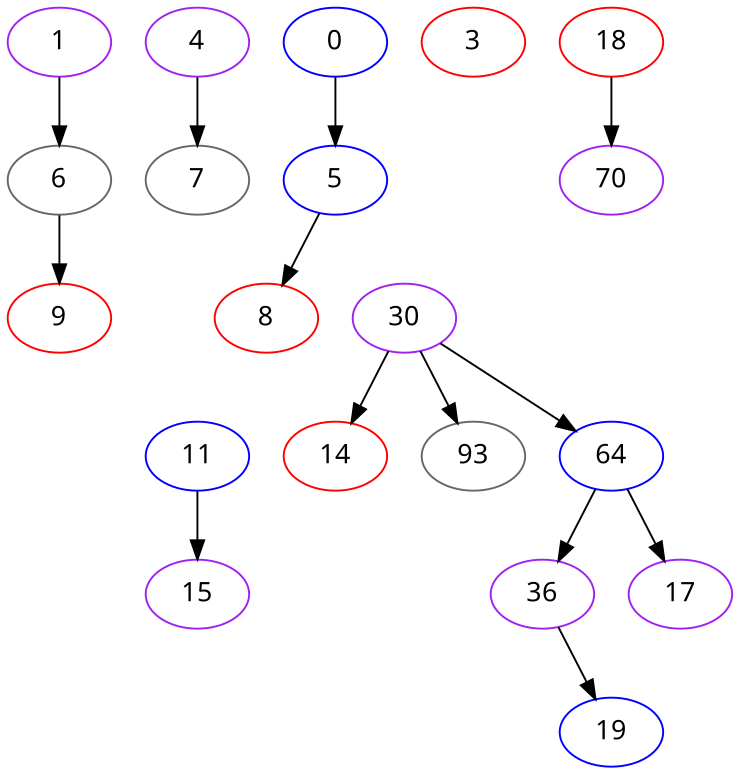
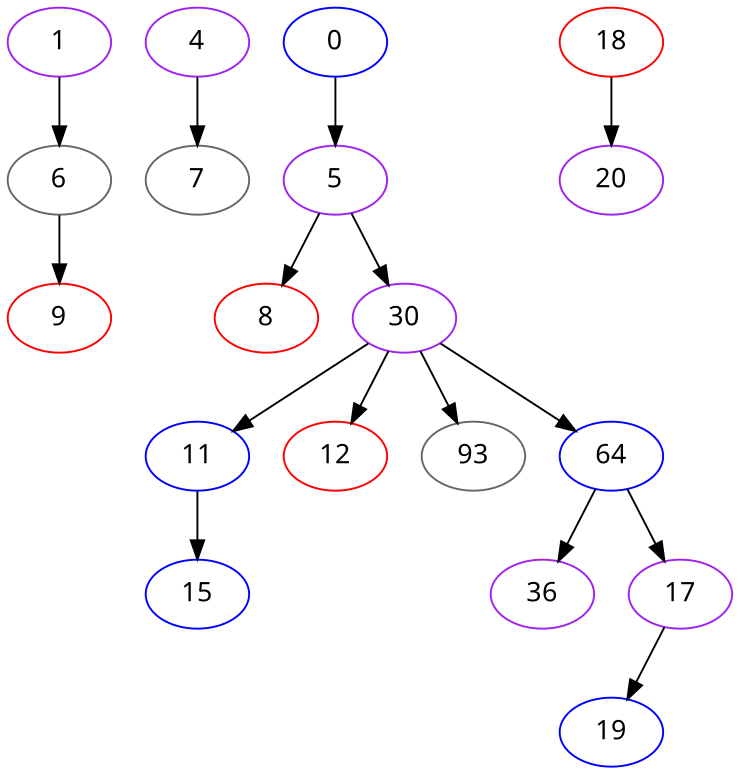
node "3": removed
node "5": color blue -> purple
node "70": label "70" -> "20"
edge "5" -> "30": added
edge "30" -> "11": added
node "14": label "14" -> "12"
node "15": color purple -> blue
edge "36" -> "19": now "17" -> "19"
